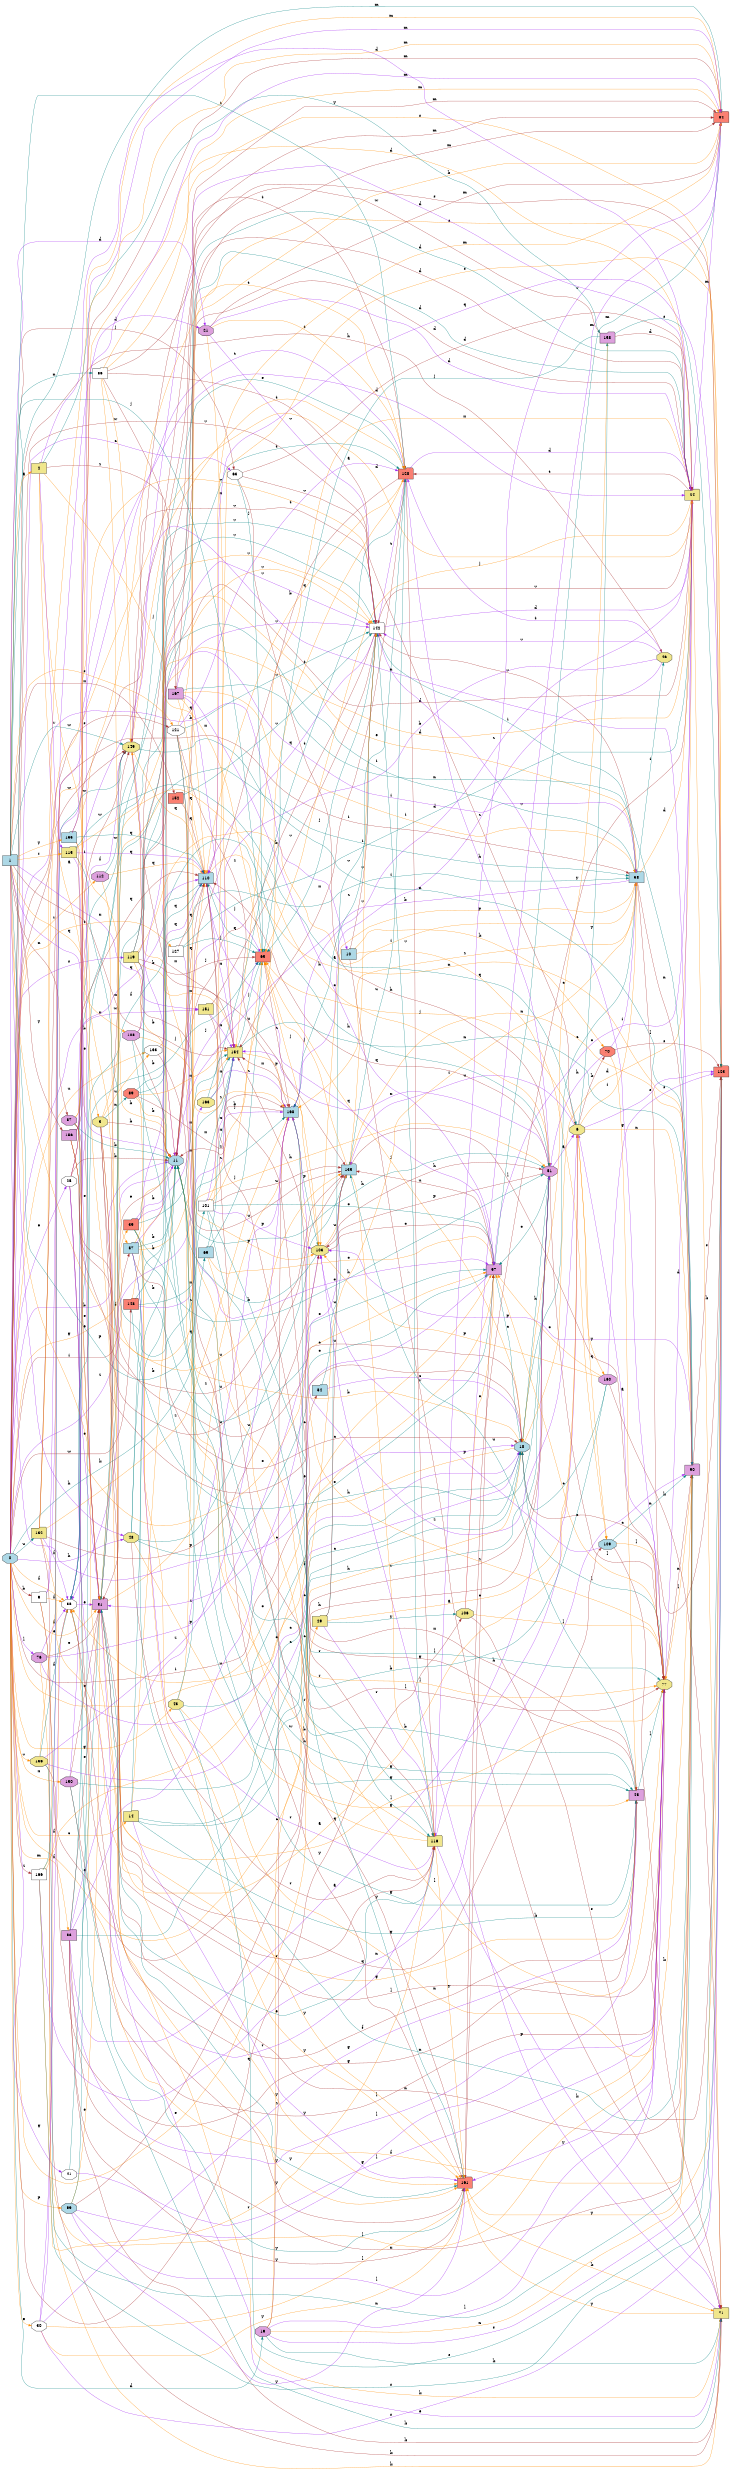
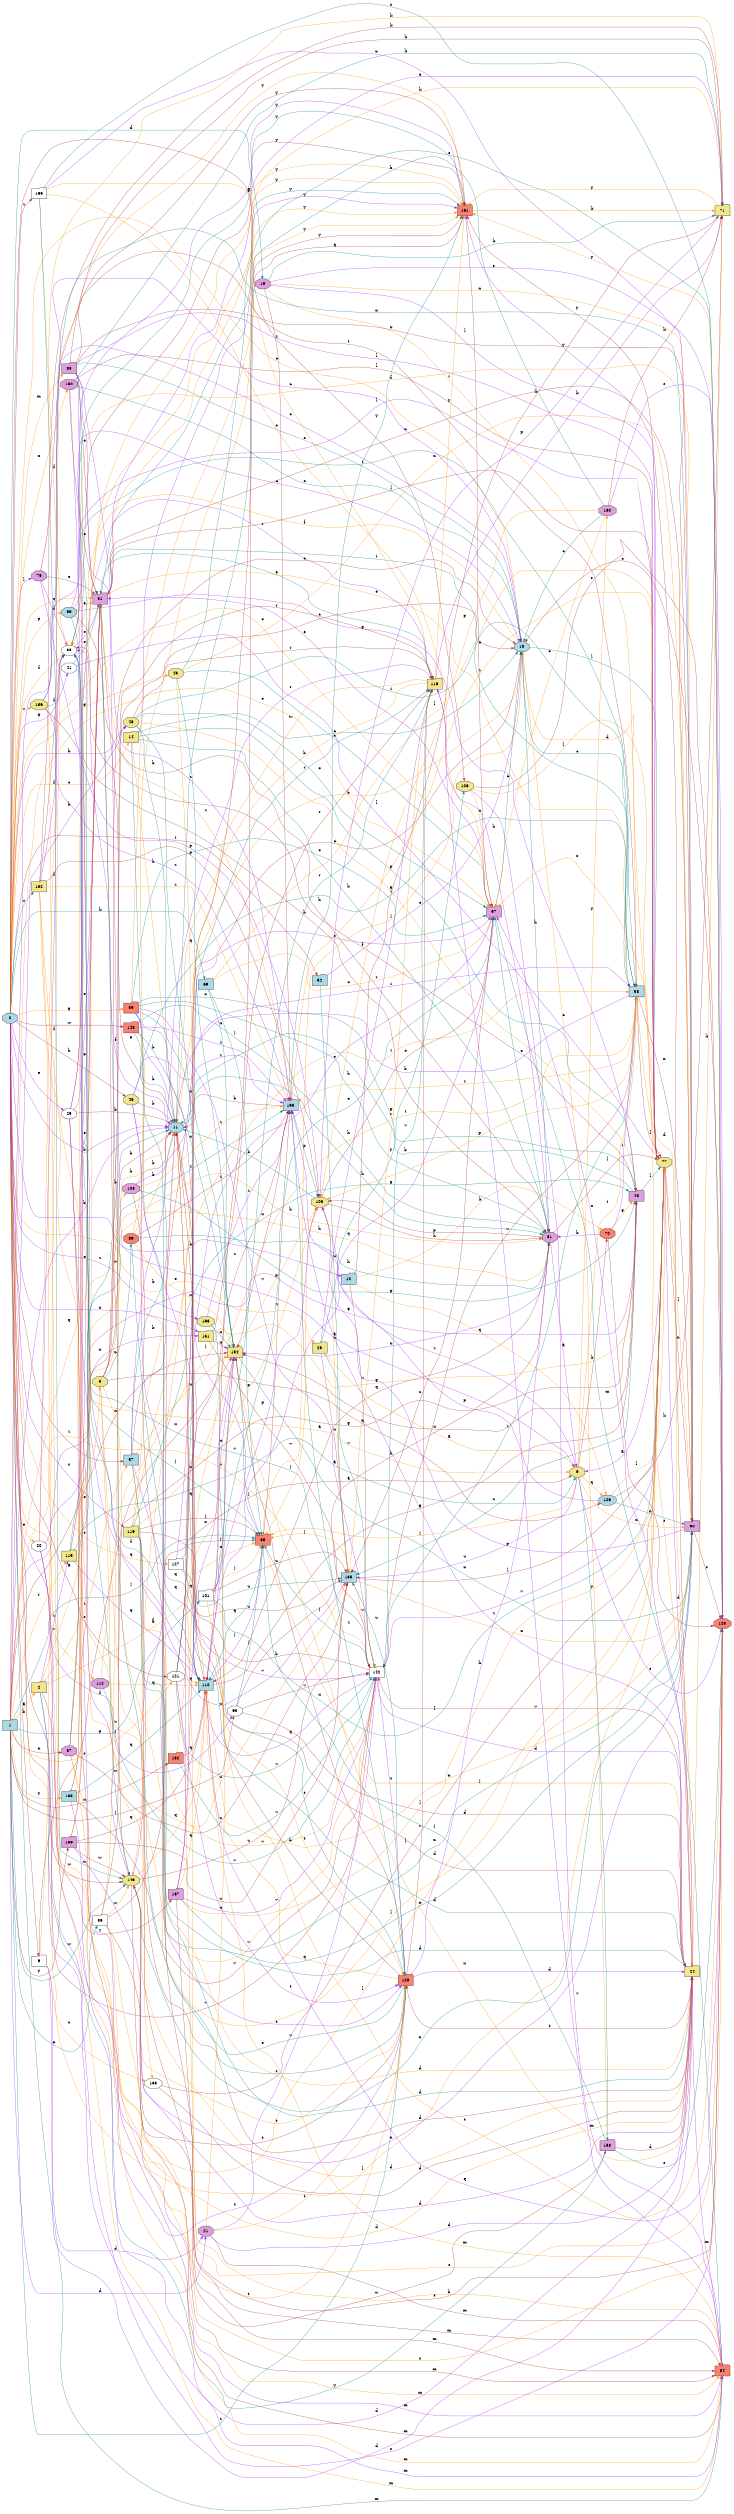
edge "0" -> "63": label "c" -> "j"
edge "58" -> "46": reversed
node "123": shape folder -> octagon
node "30": label "30" -> "20"
